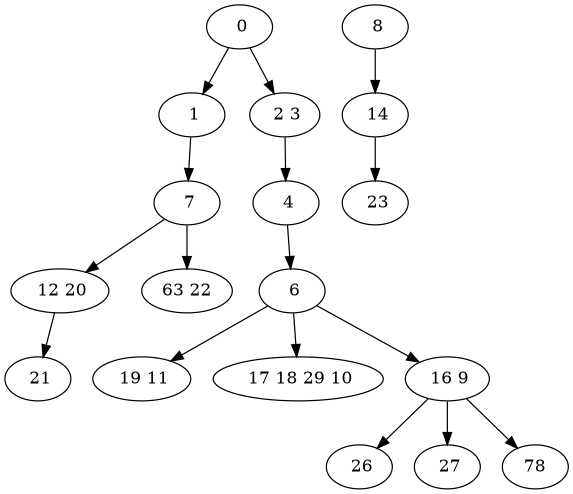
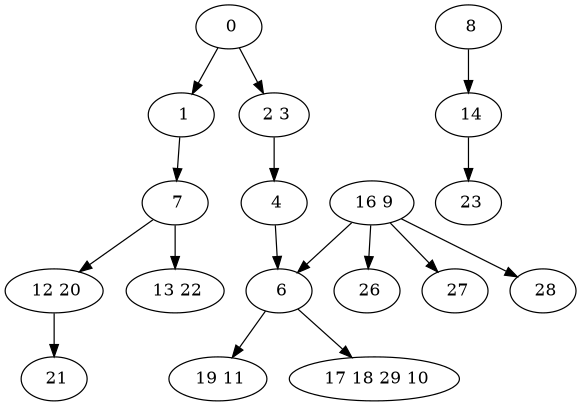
node "63 22": label "63 22" -> "13 22"
edge "6" -> "16 9": reversed
node "78": label "78" -> "28"
